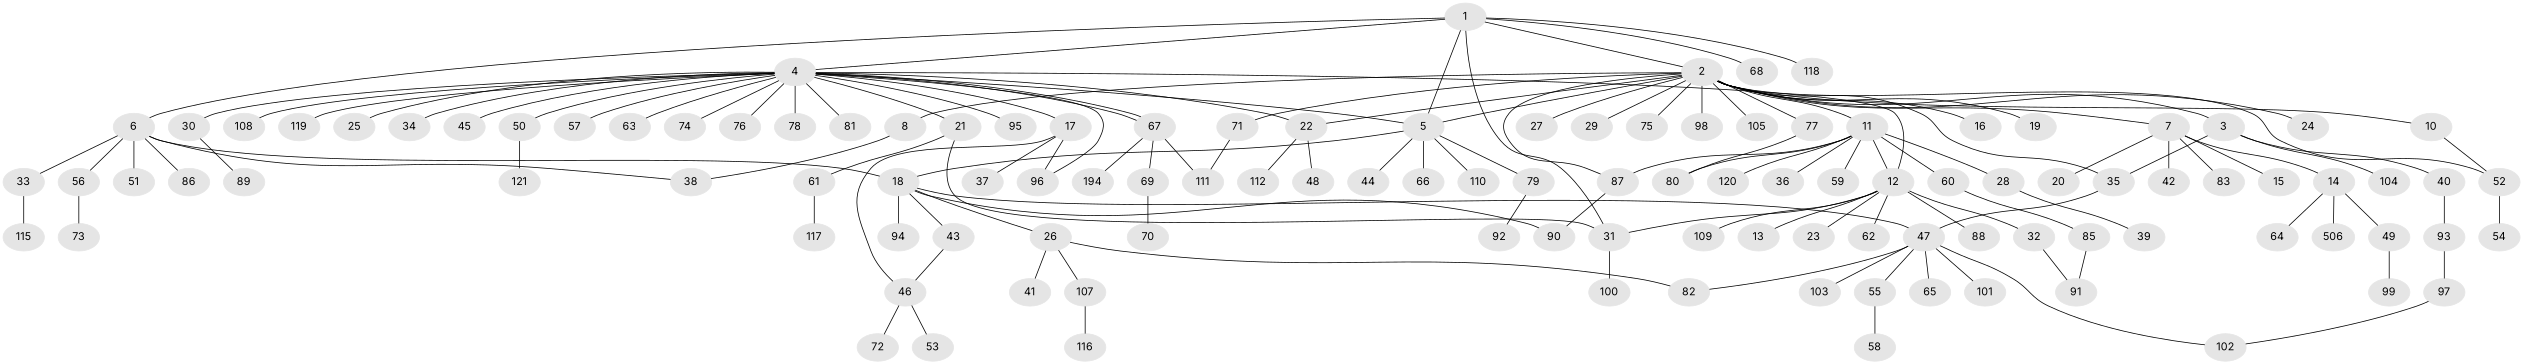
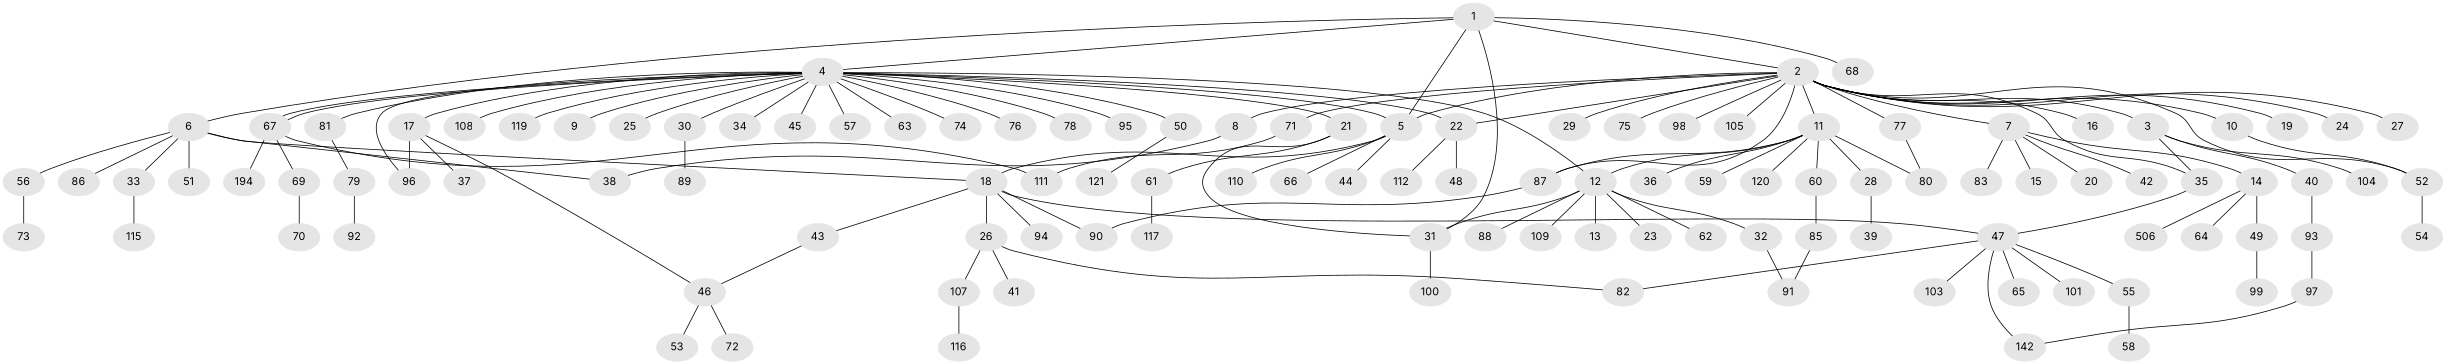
node "118": removed
node "9": added
edge "5" -- "79": now "81" -- "79"
node "102": label "102" -> "142"
